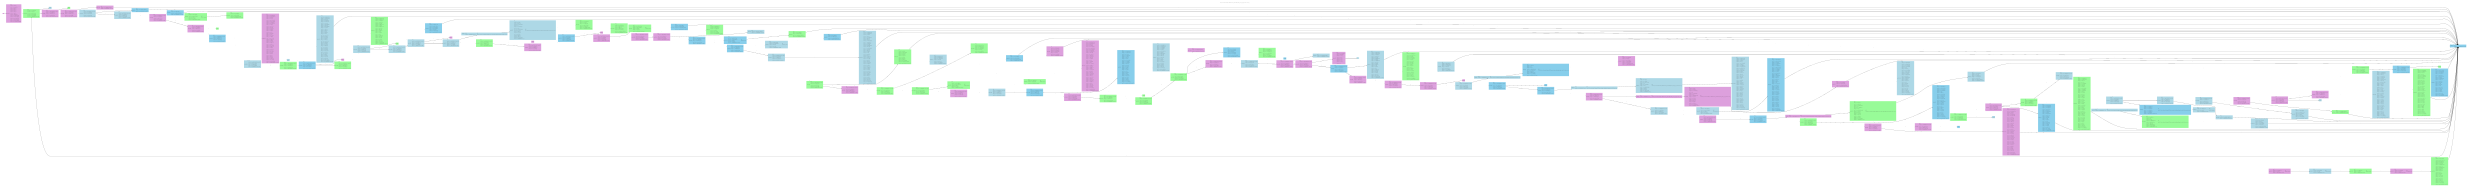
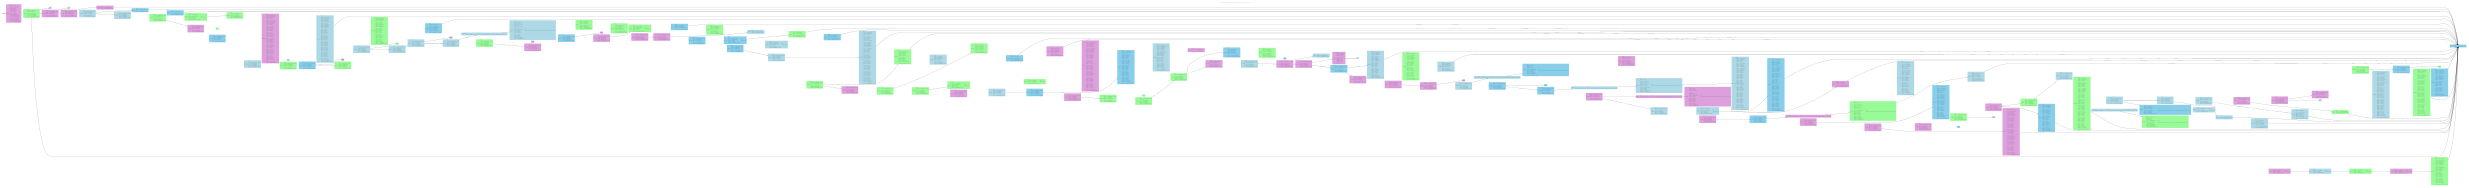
node "0x4014b2 [28]": fillcolor plum -> palegreen
node "0x4019ba [28]": fillcolor palegreen -> plum
